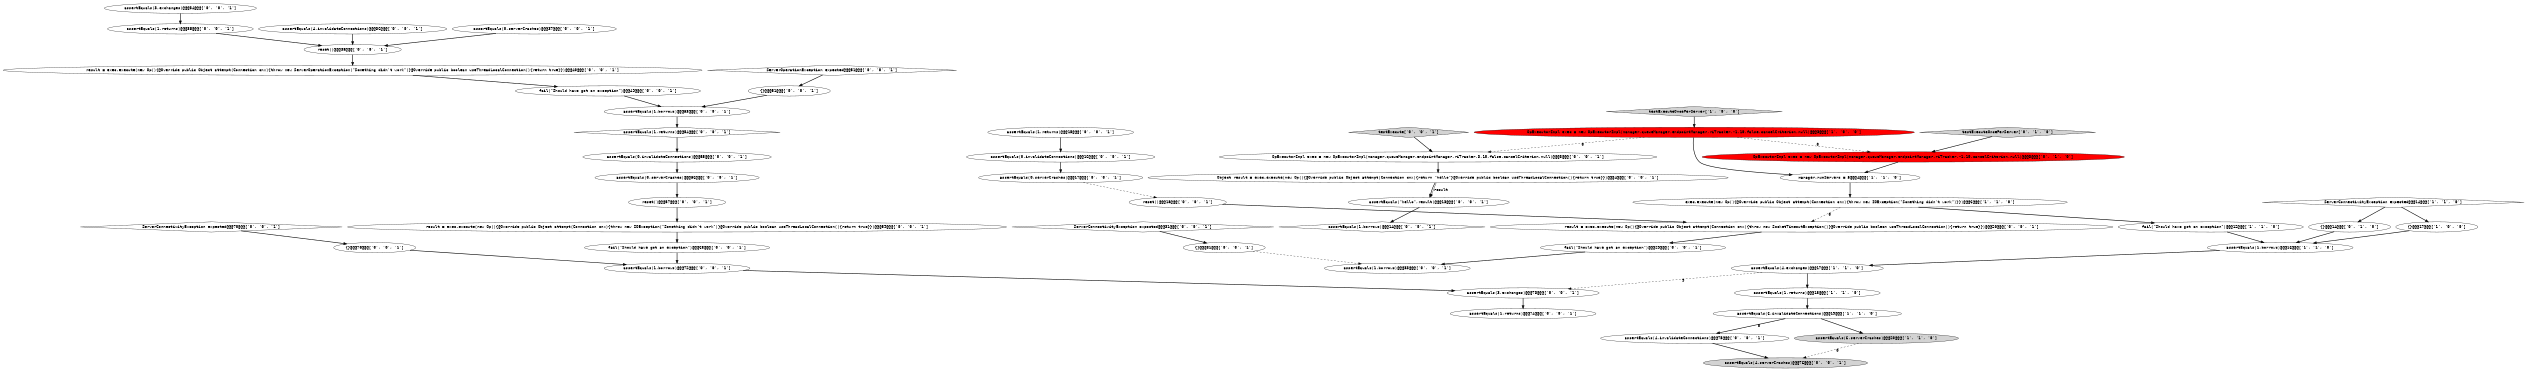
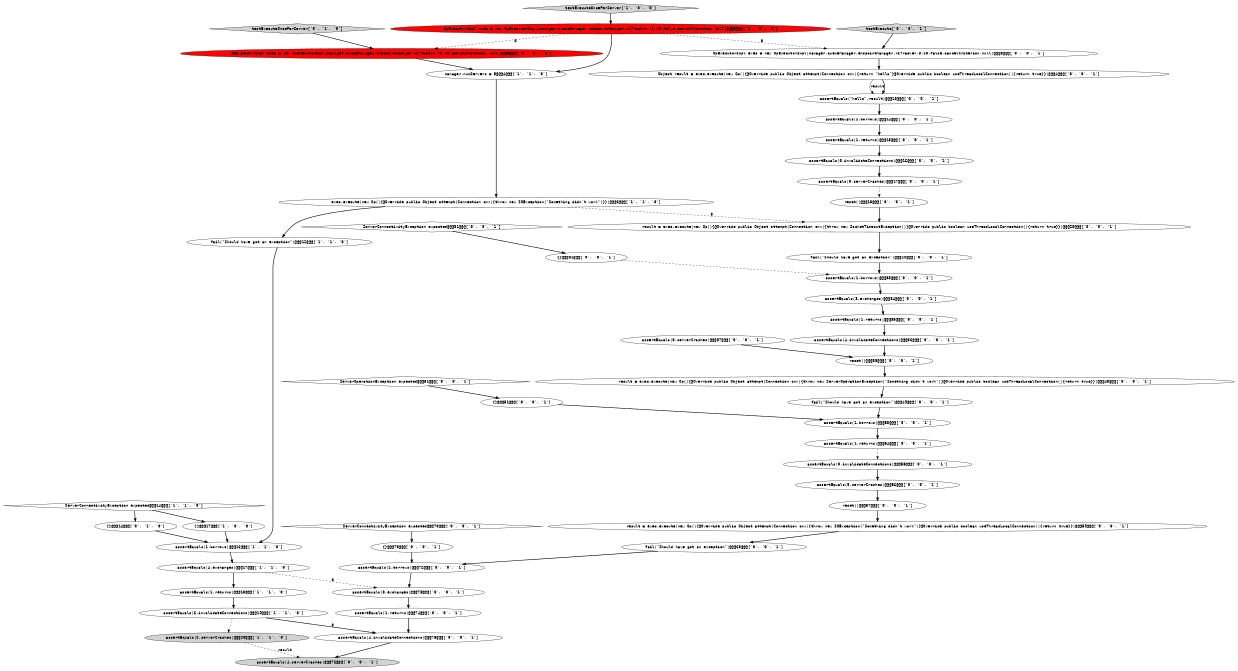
edge "assertEquals(1,returns)@@@35@@@['0', '0', '1']" -> "reset()@@@38@@@['0', '0', '1']": now "assertEquals(1,returns)@@@35@@@['0', '0', '1']" -> "assertEquals(4,invalidateConnections)@@@36@@@['0', '0', '1']"
edge "assertEquals(1,borrows)@@@14@@@['0', '0', '1']" -> "assertEquals(1,returns)@@@15@@@['0', '0', '1']": added
node "assertEquals(1,returns)@@@54@@@['0', '0', '1']": shape diamond -> ellipse
edge "assertEquals(1,returns)@@@54@@@['0', '0', '1']" -> "assertEquals(0,invalidateConnections)@@@55@@@['0', '0', '1']": style bold -> dashed
node "assertEquals(1,borrows)@@@14@@@['0', '0', '1']": shape diamond -> ellipse
edge "assertEquals(4,exchanges)@@@17@@@['1', '1', '0']" -> "assertEquals(3,exchanges)@@@73@@@['0', '0', '1']": label "9" -> "0"
edge "assertEquals(1,borrows)@@@33@@@['0', '0', '1']" -> "assertEquals(3,exchanges)@@@34@@@['0', '0', '1']": added
edge "assertEquals(6,invalidateConnections)@@@19@@@['1', '1', '0']" -> "assertEquals(6,serverCrashes)@@@20@@@['1', '1', '0']": style bold -> dashed
edge "assertEquals(6,serverCrashes)@@@20@@@['1', '1', '0']" -> "assertEquals(4,serverCrashes)@@@76@@@['0', '0', '1']": label "0" -> "result"
edge "assertEquals(1,returns)@@@74@@@['0', '0', '1']" -> "assertEquals(4,invalidateConnections)@@@75@@@['0', '0', '1']": added
